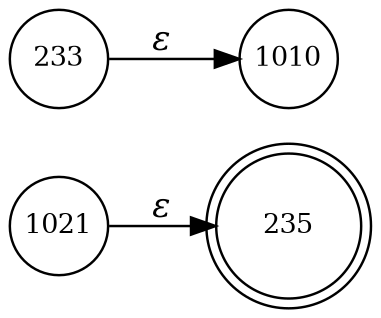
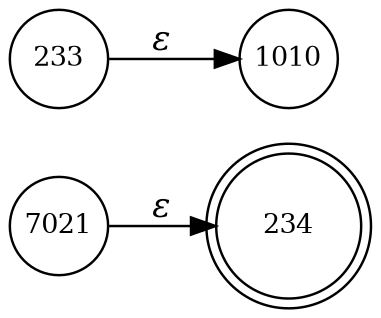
node "1021": label "1021" -> "7021"
node "235": label "235" -> "234"
